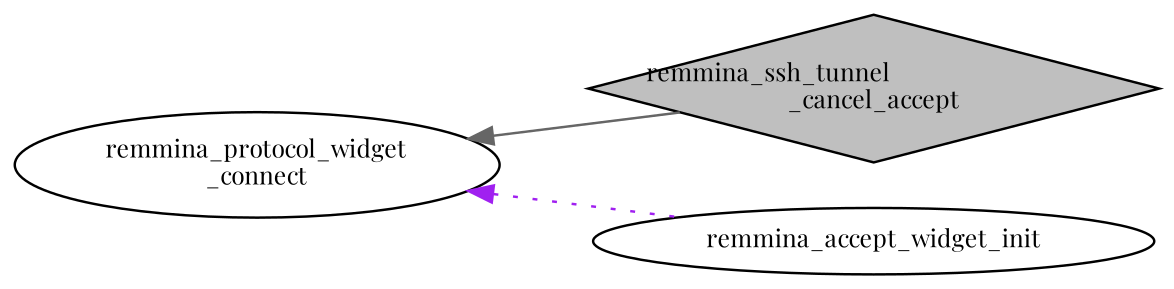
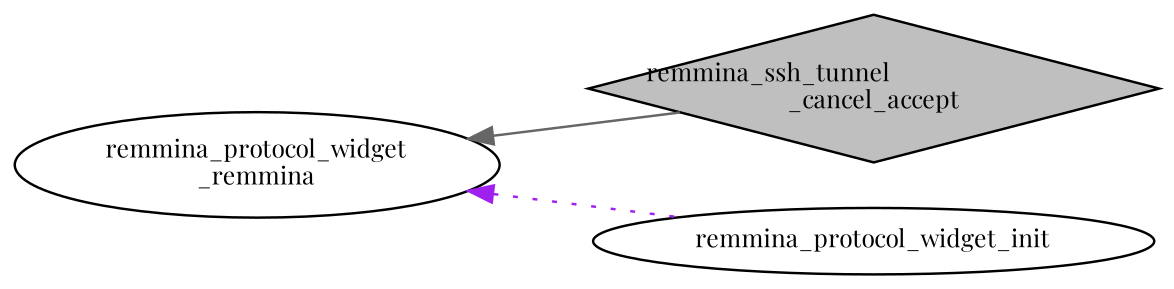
node "remmina_protocol_widget _connect": label "remmina_protocol_widget _connect" -> "remmina_protocol_widget _remmina"
node "remmina_accept_widget_init": label "remmina_accept_widget_init" -> "remmina_protocol_widget_init"
